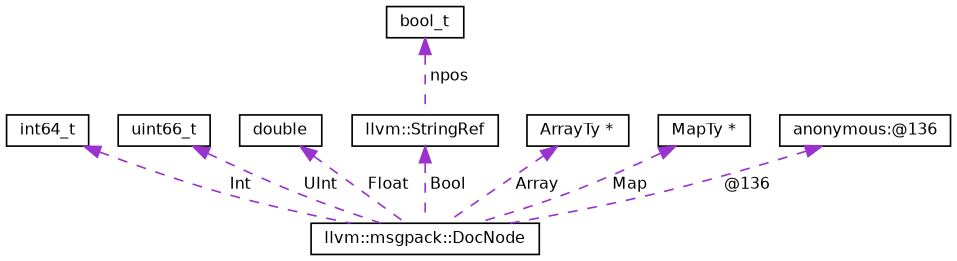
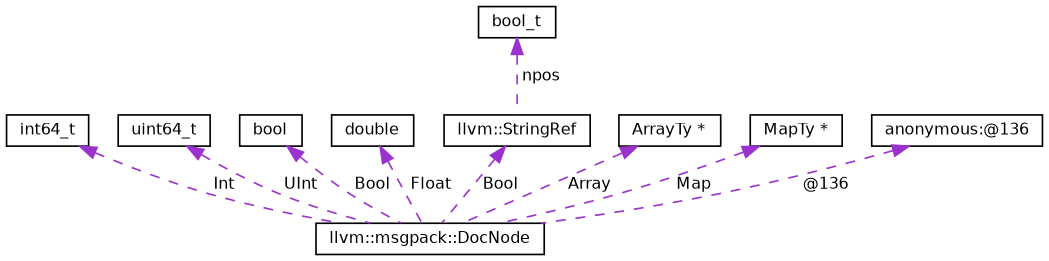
node "uint66_t": label "uint66_t" -> "uint64_t"
node "bool": added
